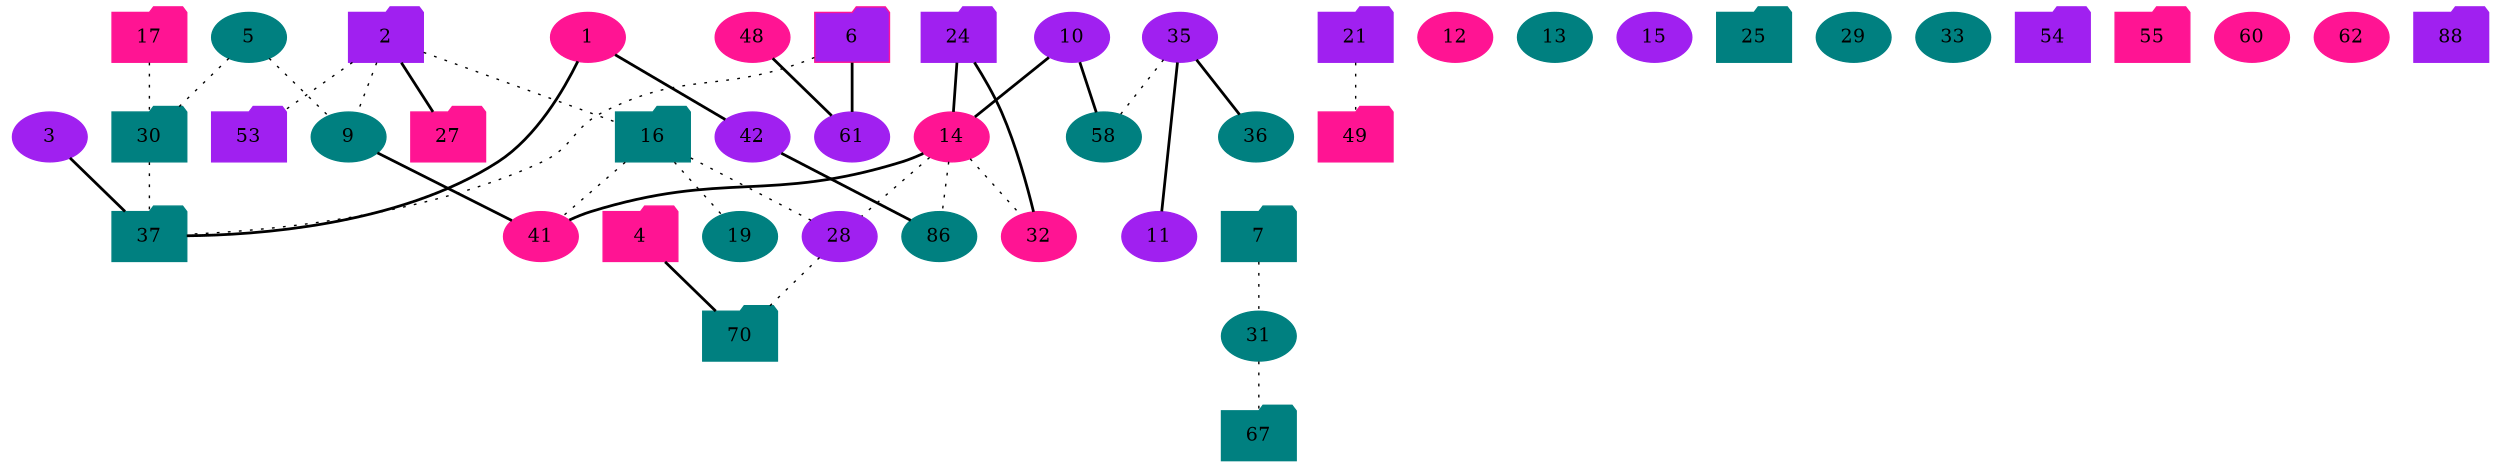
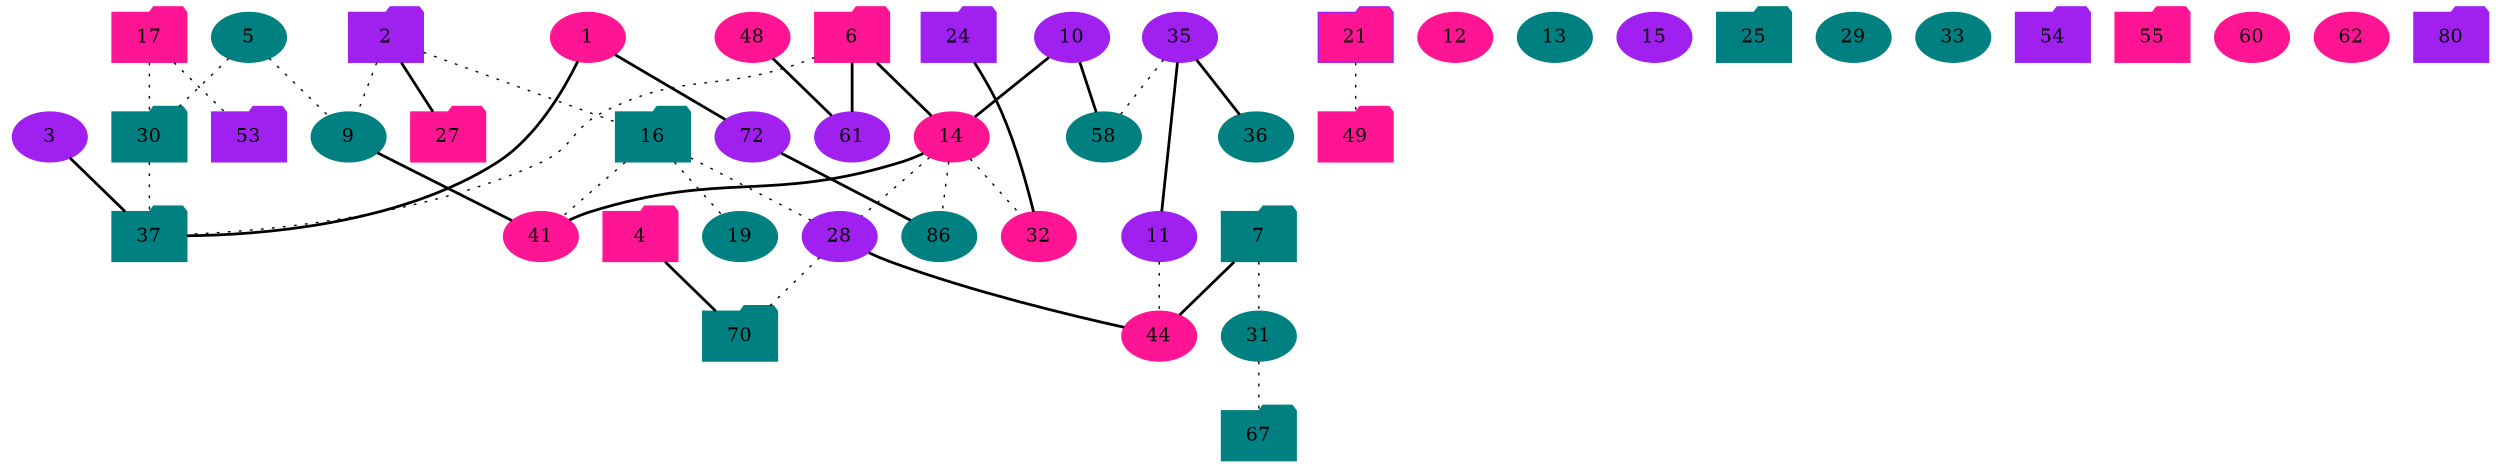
node "6": fillcolor purple -> deeppink
node "21": fillcolor purple -> deeppink
node "88": label "88" -> "80"
edge "2" -- "53": now "17" -- "53"
edge "24" -- "14": now "6" -- "14"
node "42": label "42" -> "72"
node "44": added
